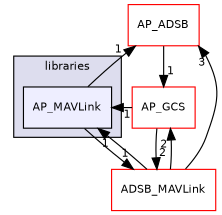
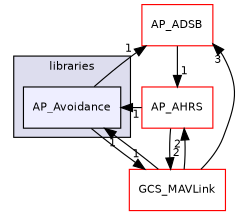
node "AP_MAVLink": label "AP_MAVLink" -> "AP_Avoidance"
node "AP_GCS": label "AP_GCS" -> "AP_AHRS"
node "ADSB_MAVLink": label "ADSB_MAVLink" -> "GCS_MAVLink"
